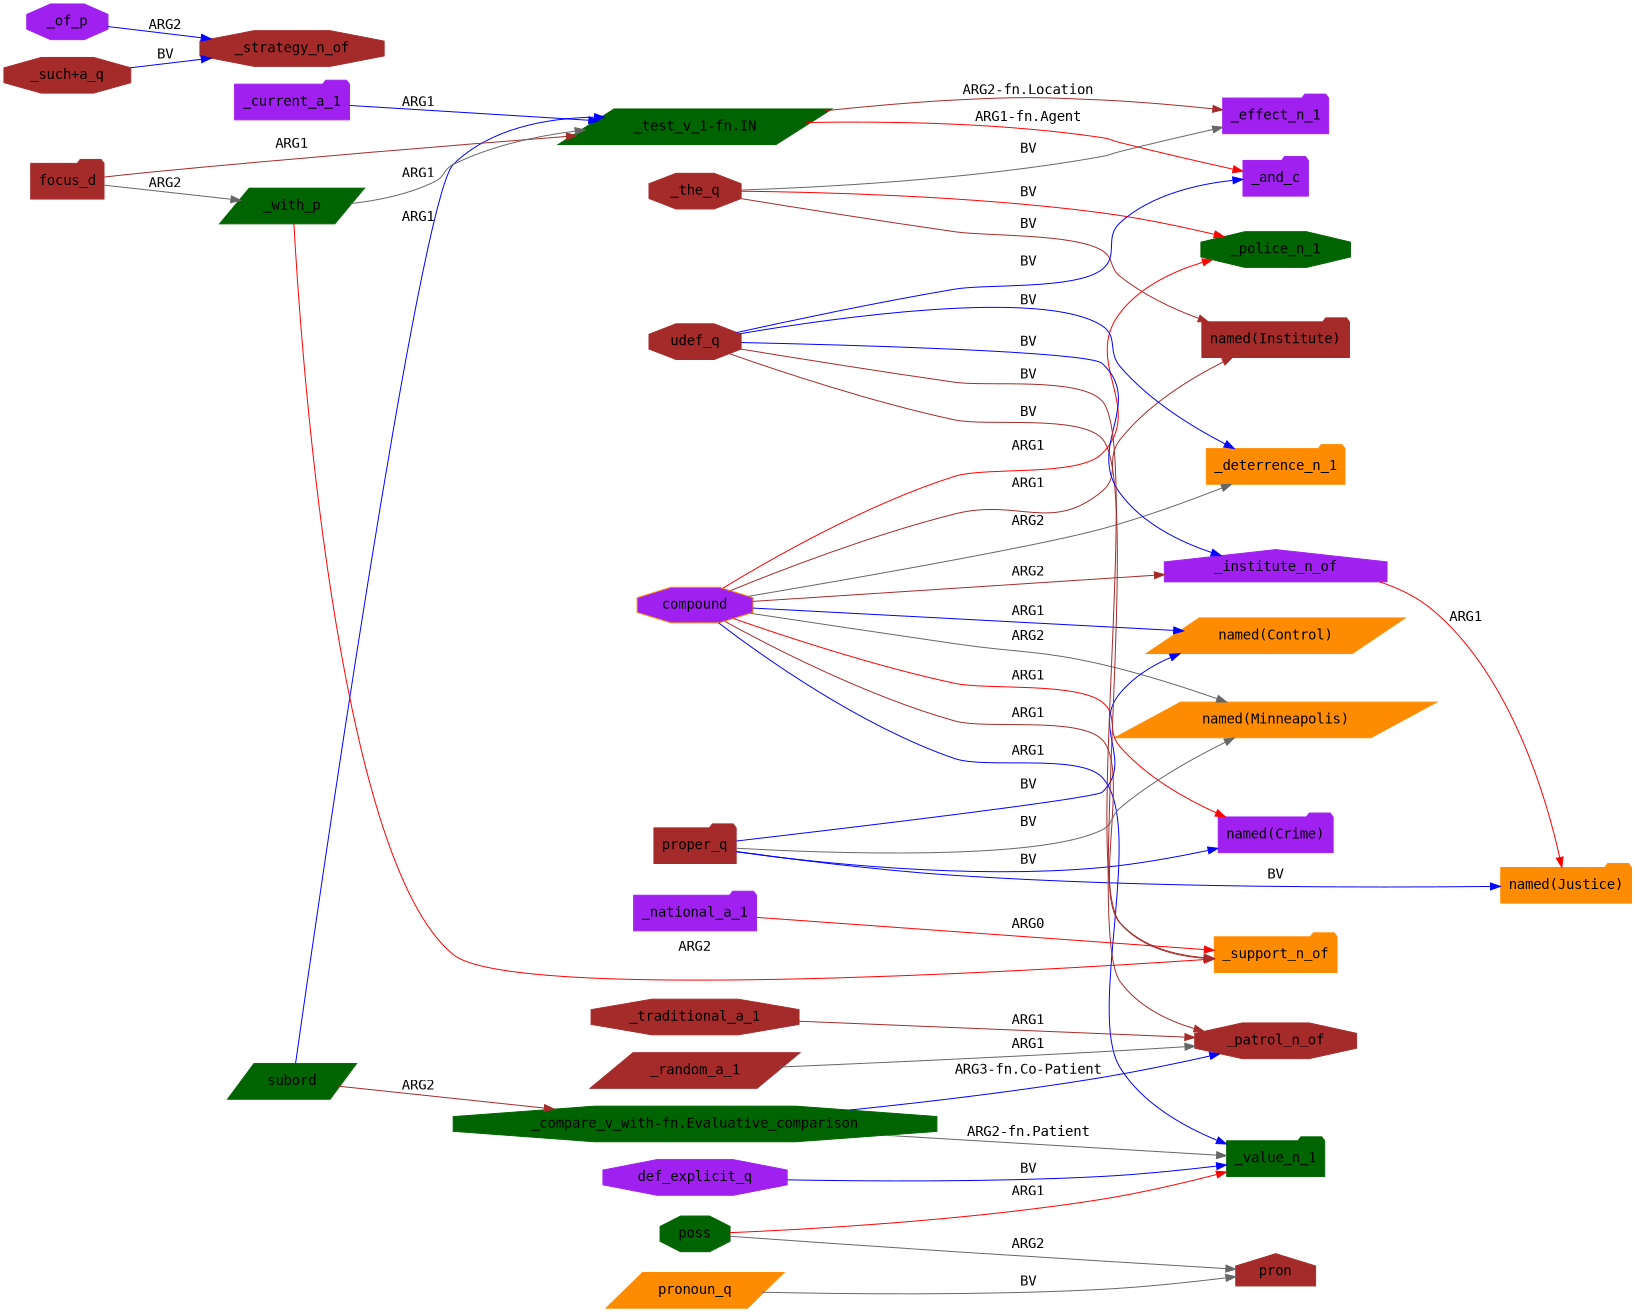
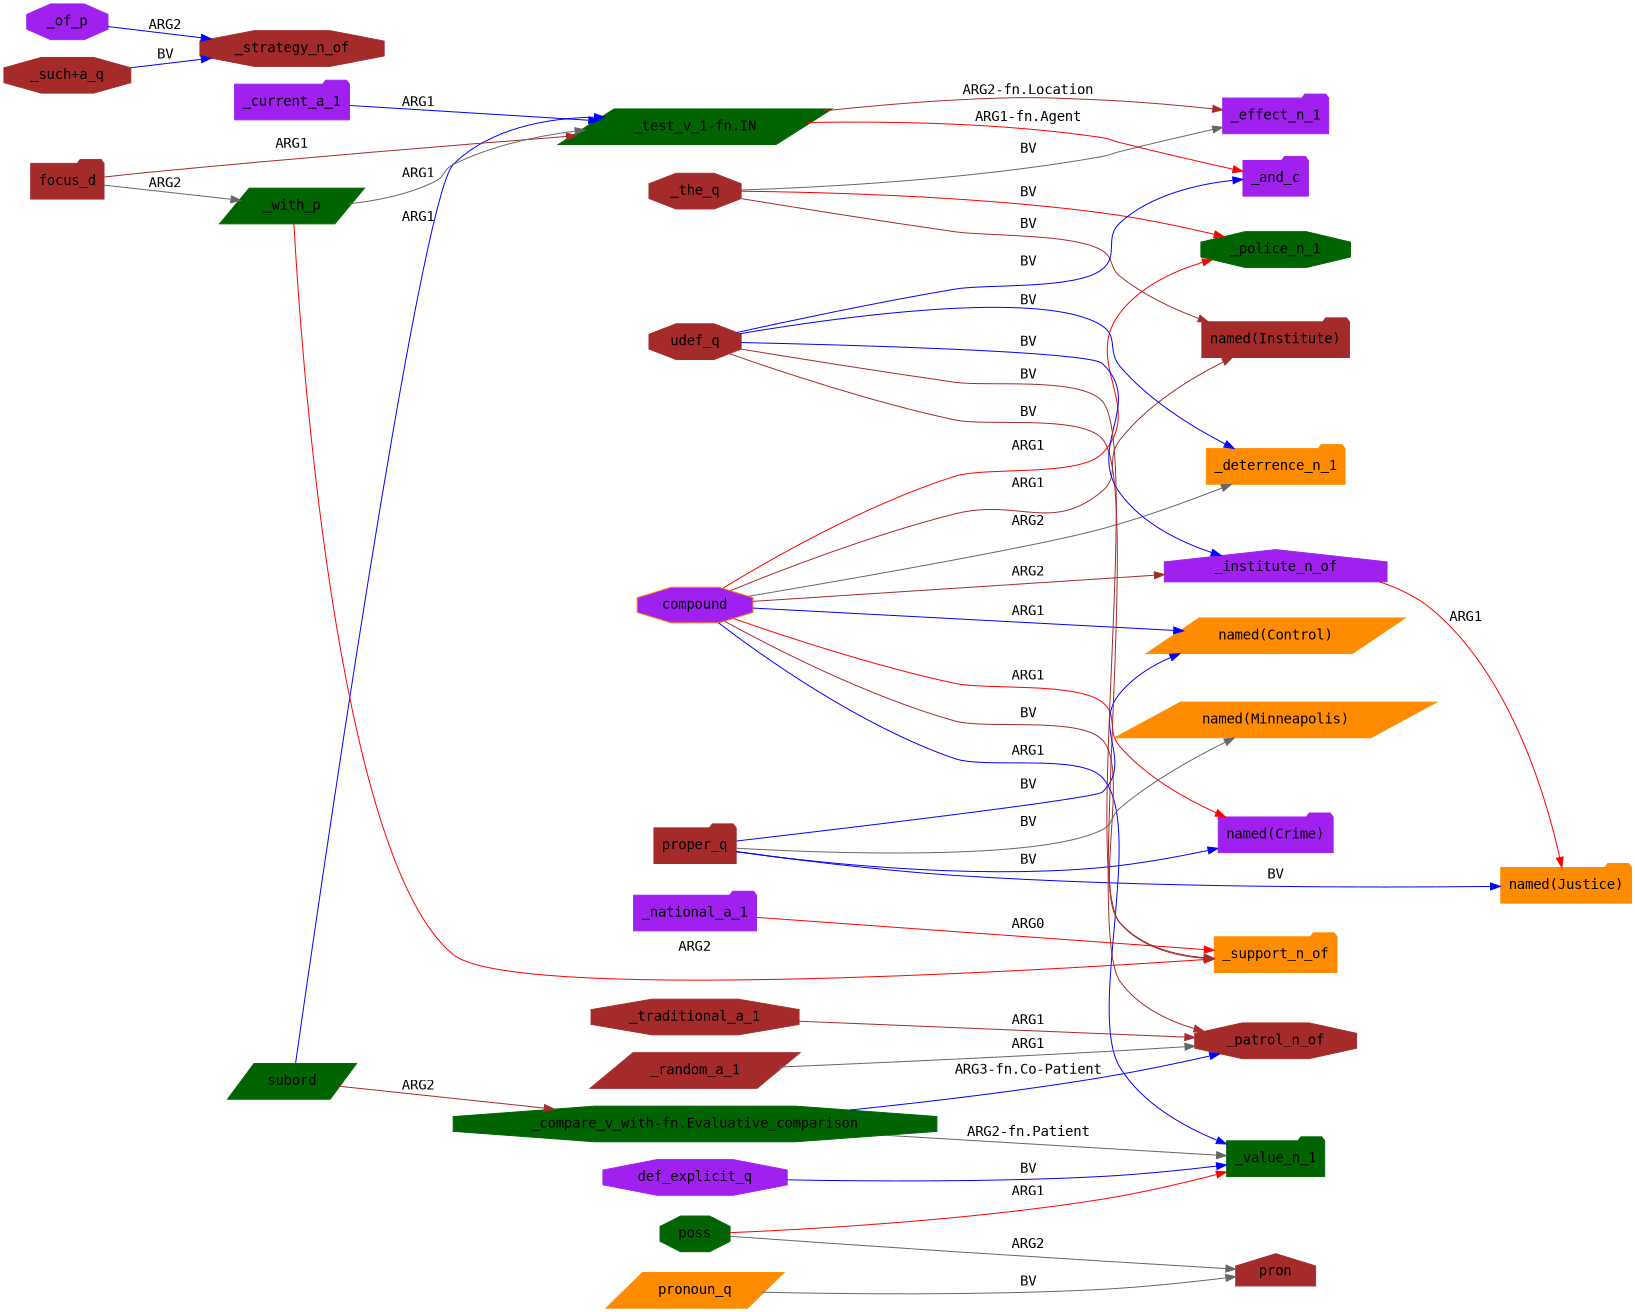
edge "compound" -> "named(Minneapolis)": removed, label "ARG2"
edge "compound" -> "_support_n_of": label "ARG1" -> "BV"
